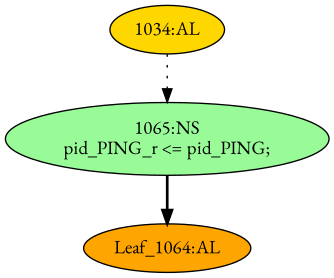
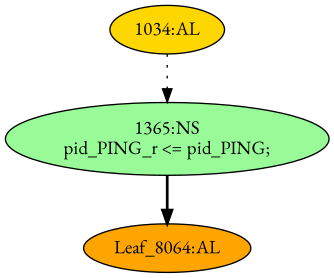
node "1065:NS pid_PING_r <= pid_PING;": label "1065:NS pid_PING_r <= pid_PING;" -> "1365:NS pid_PING_r <= pid_PING;"
node "Leaf_1064:AL": label "Leaf_1064:AL" -> "Leaf_8064:AL"
